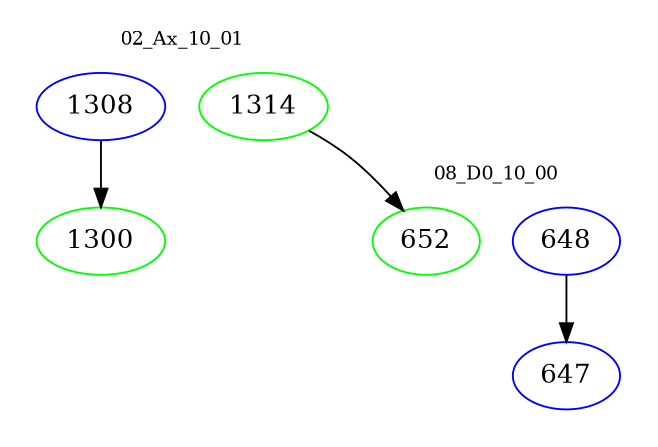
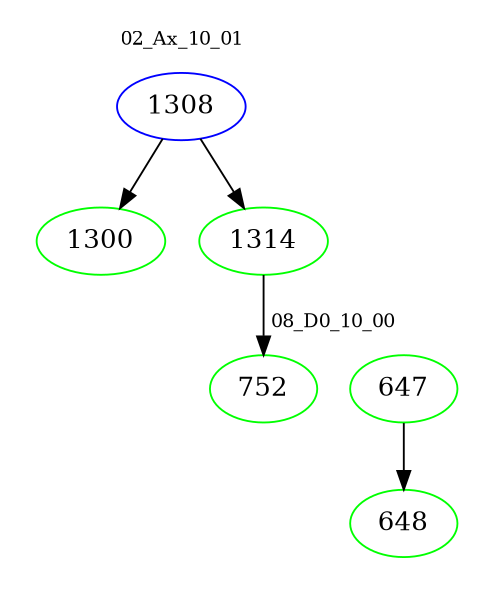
edge "1308" -> "1314": added
node "652": label "652" -> "752"
node "648": color blue -> green
edge "648" -> "647": reversed
node "647": color blue -> green
